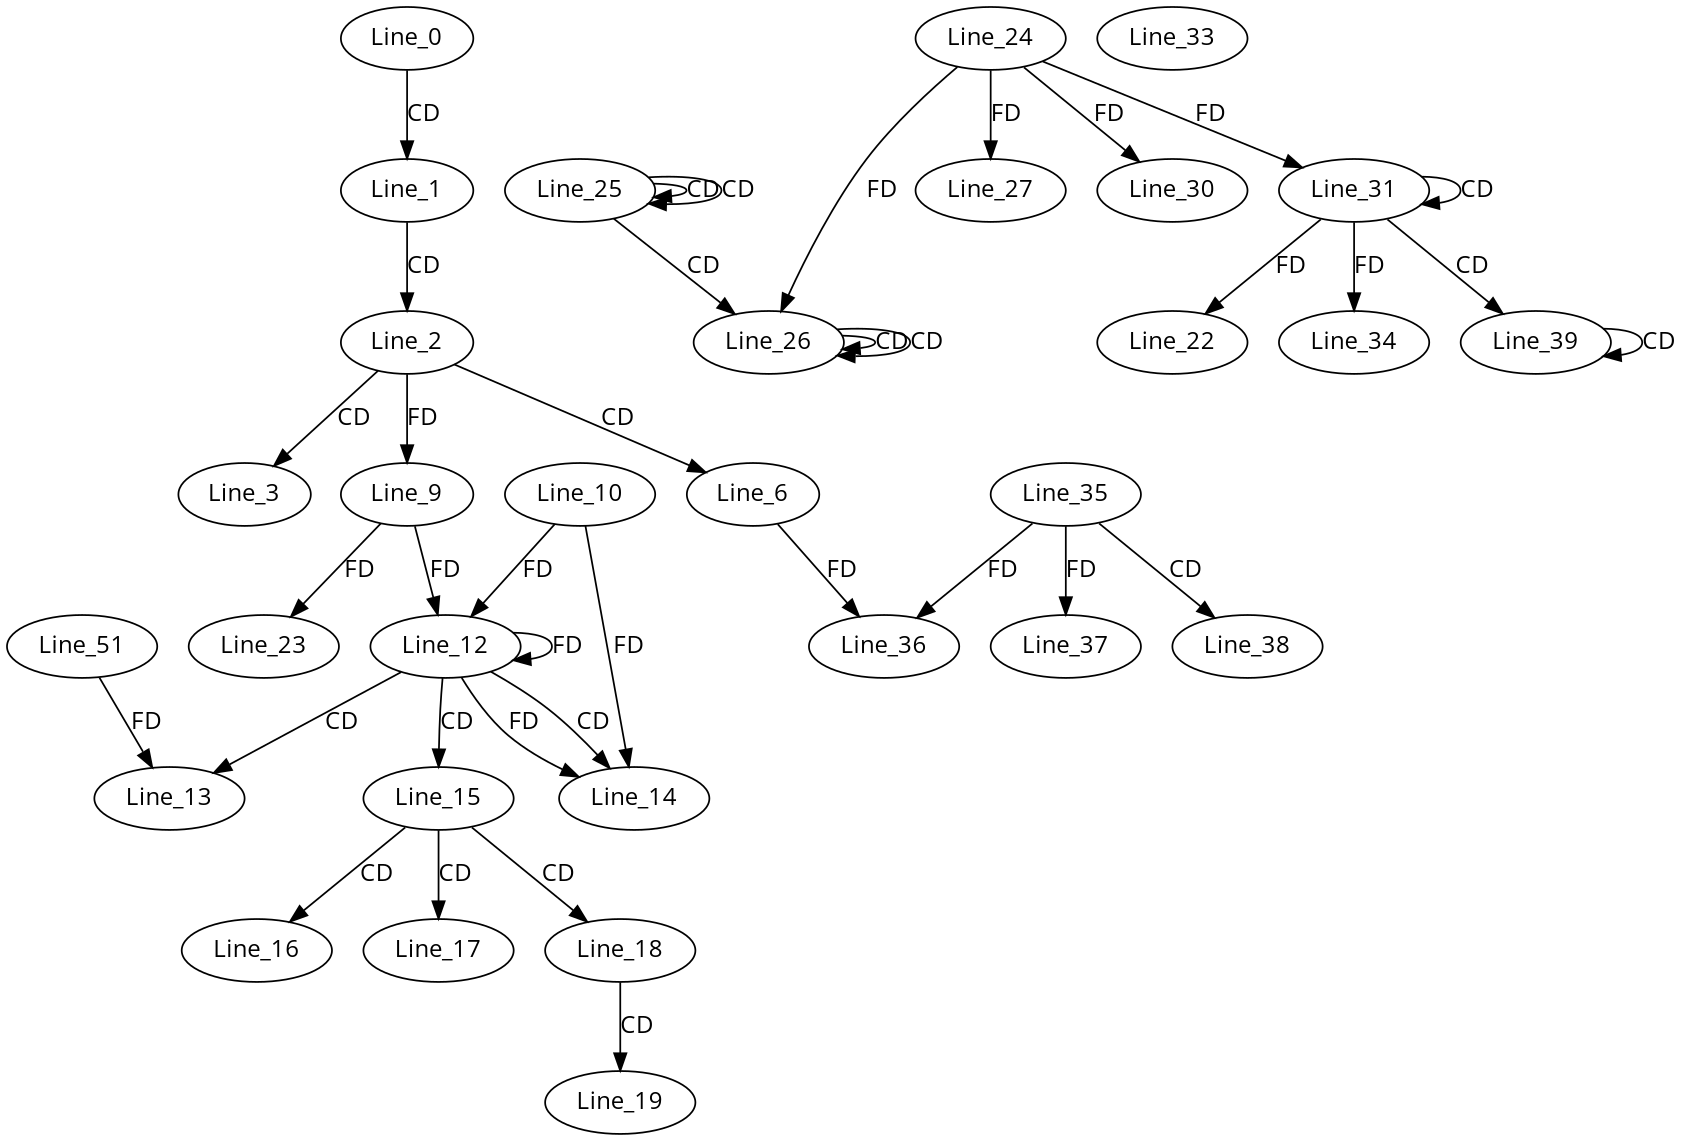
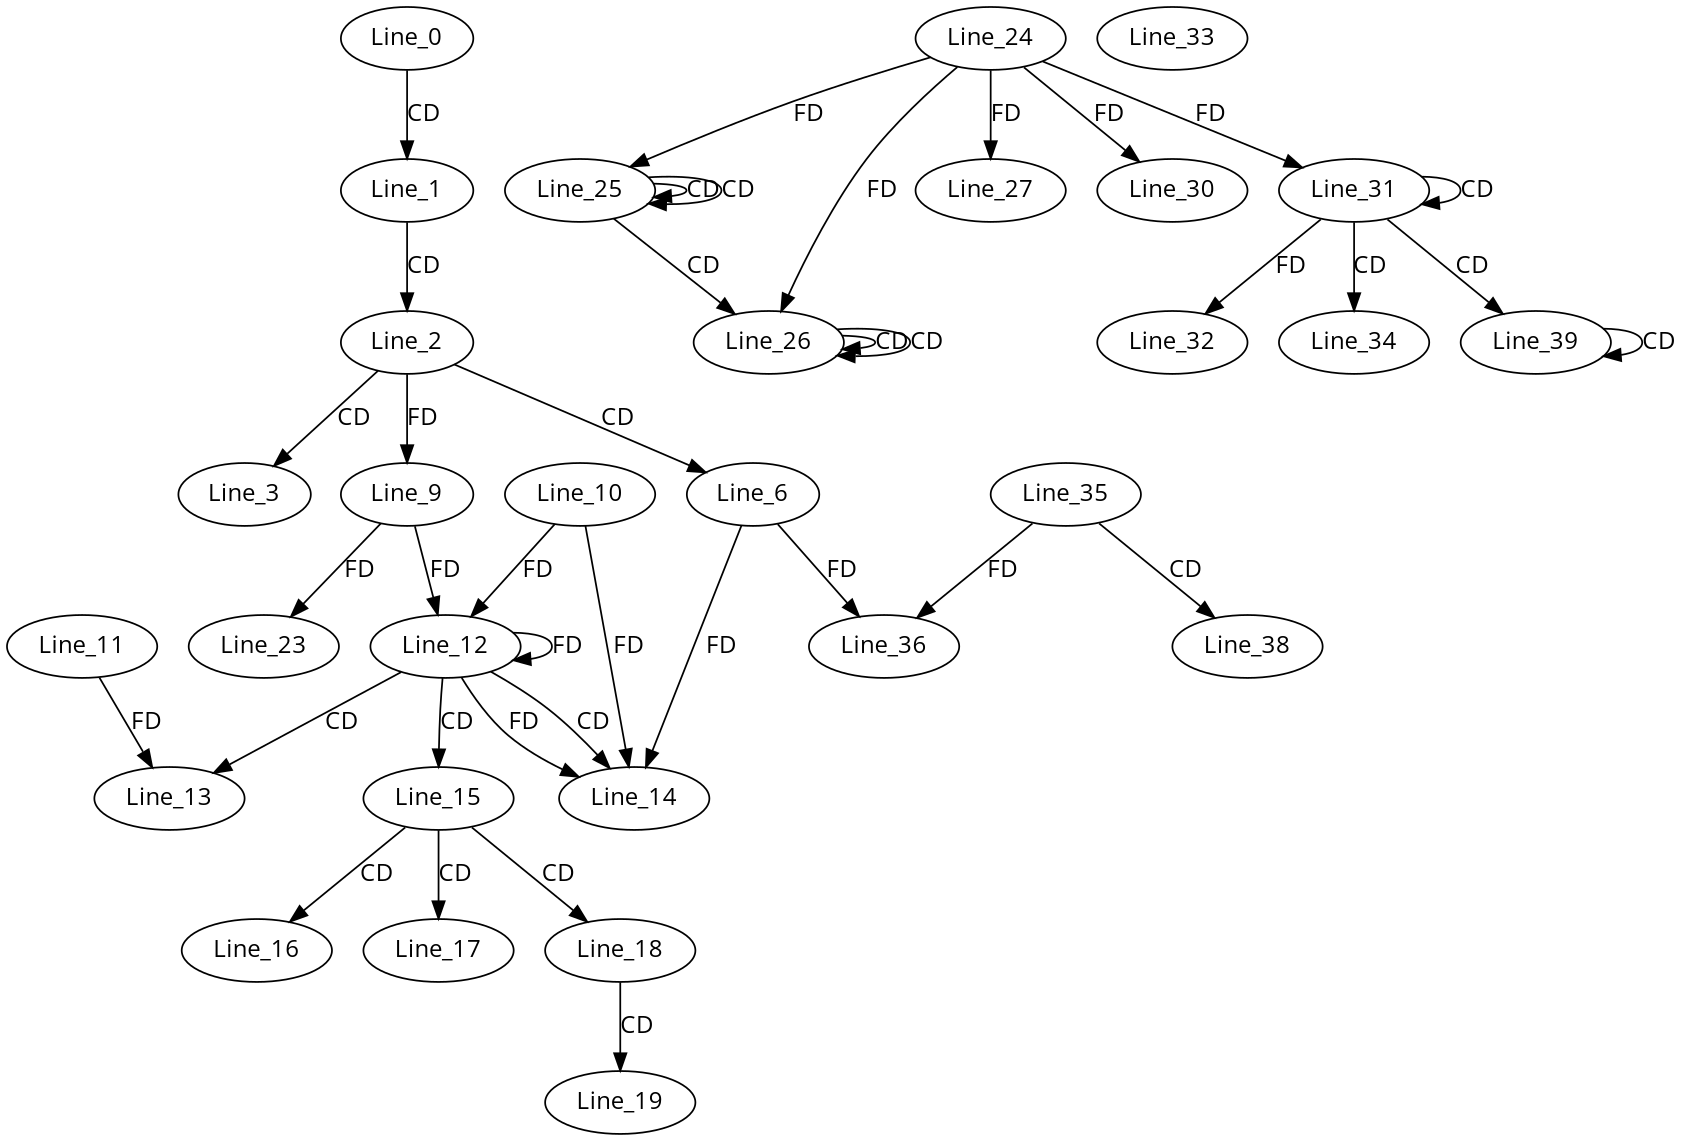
edge "Line_24" -> "Line_25": added, label "FD"
edge "Line_31" -> "Line_34": label "FD" -> "CD"
node "Line_22": label "Line_22" -> "Line_32"
edge "Line_6" -> "Line_14": added, label "FD"
node "Line_51": label "Line_51" -> "Line_11"
node "Line_37": removed
